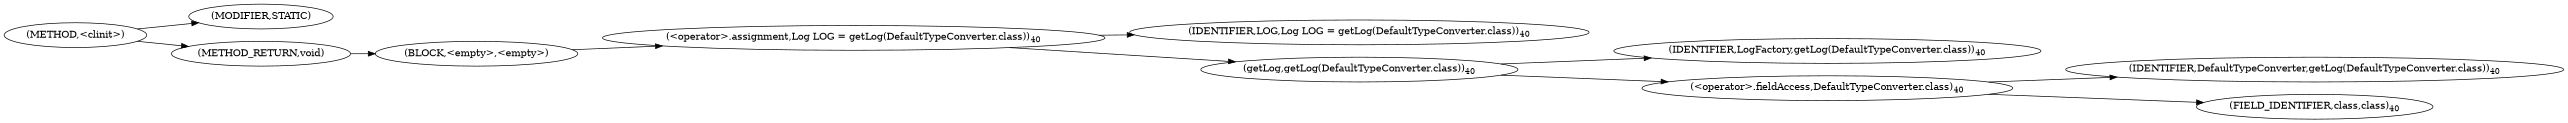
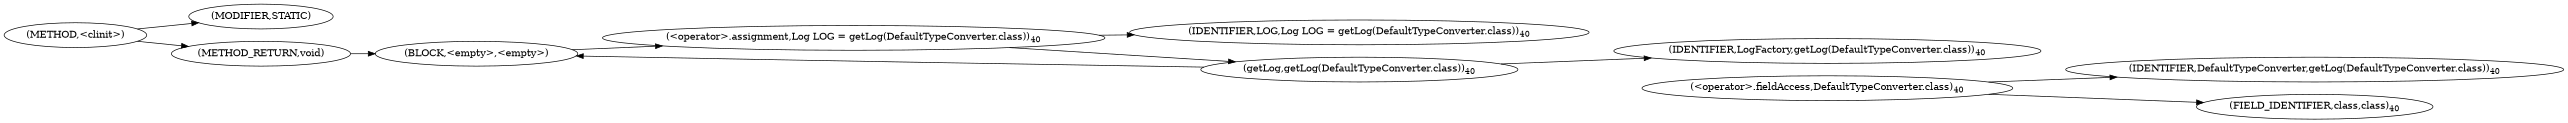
edge "(getLog,getLog(DefaultTypeConverter.class))" -> "(<operator>.fieldAccess,DefaultTypeConverter.class)": now "(getLog,getLog(DefaultTypeConverter.class))" -> "(BLOCK,<empty>,<empty>)"
